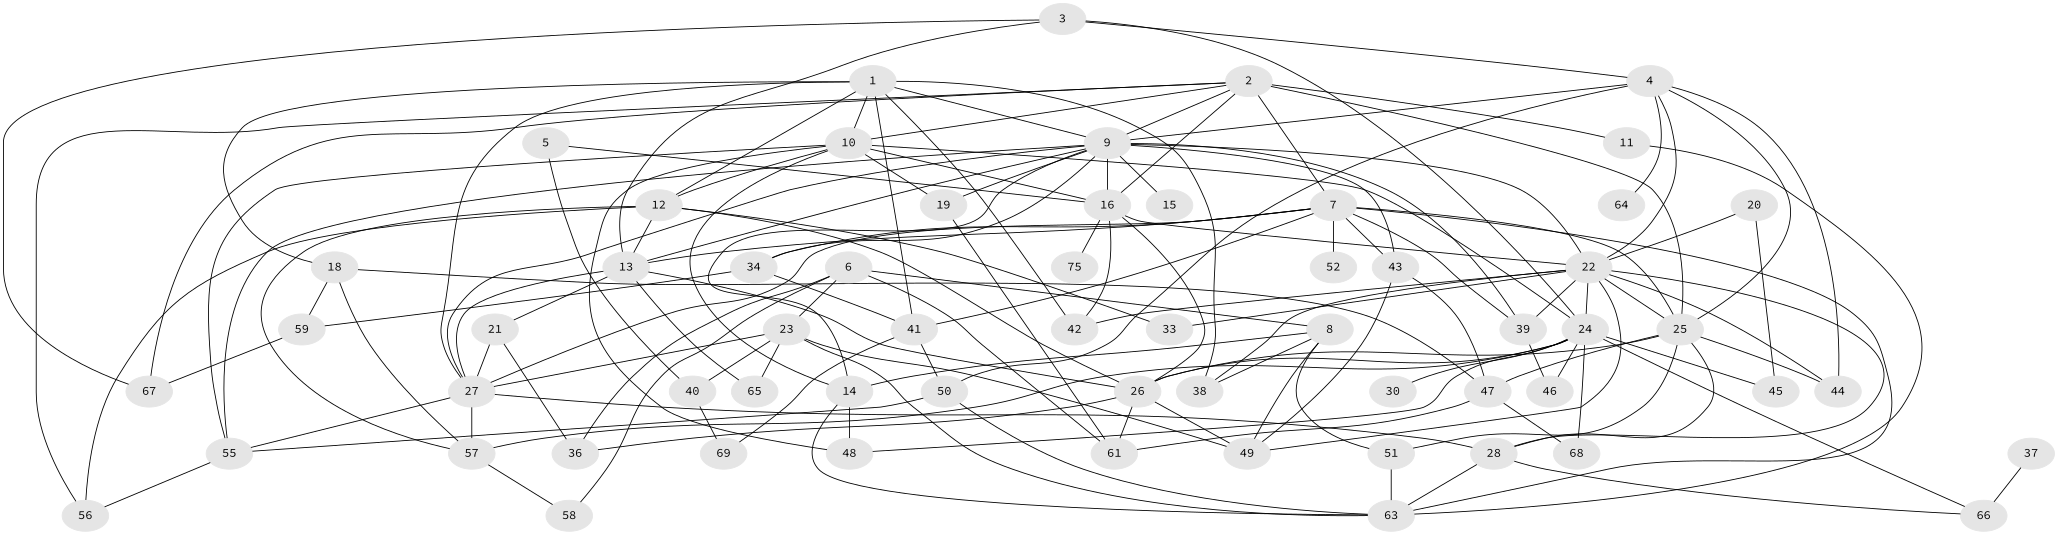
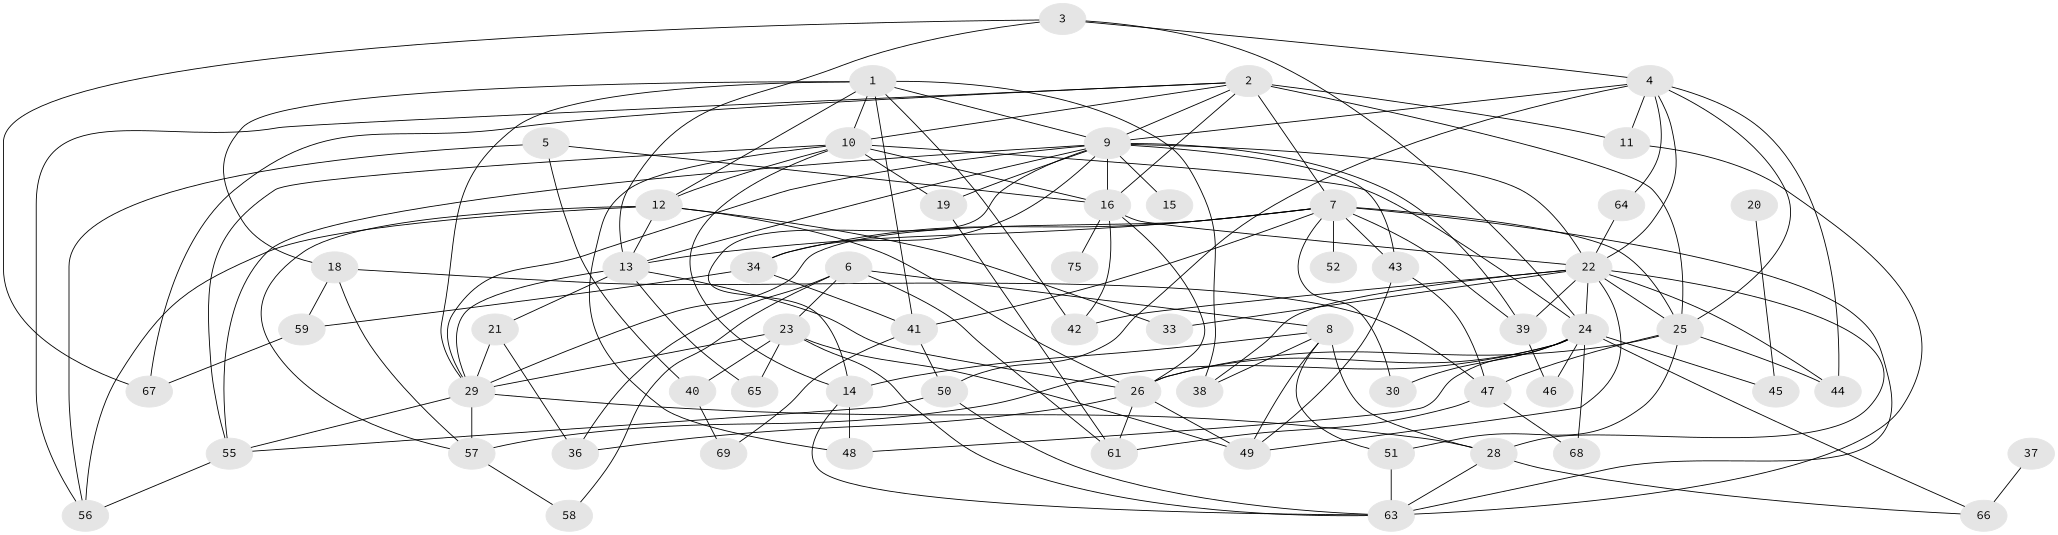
edge "4" -- "11": added
edge "5" -- "56": added
edge "20" -- "22": now "64" -- "22"
edge "7" -- "30": added
node "27": label "27" -> "29"
edge "25" -- "28": now "8" -- "28"
